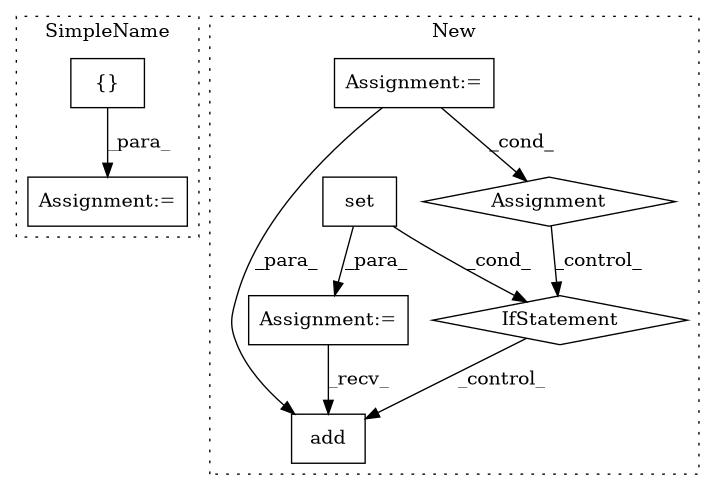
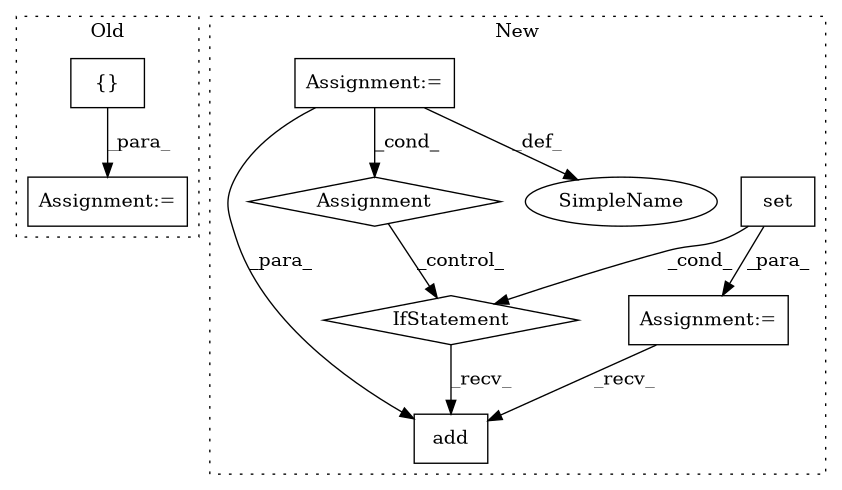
cluster "SimpleName": label "SimpleName" -> "Old"
node "SimpleName": added
edge "IfStatement" -> "add": label "_control_" -> "_recv_"
